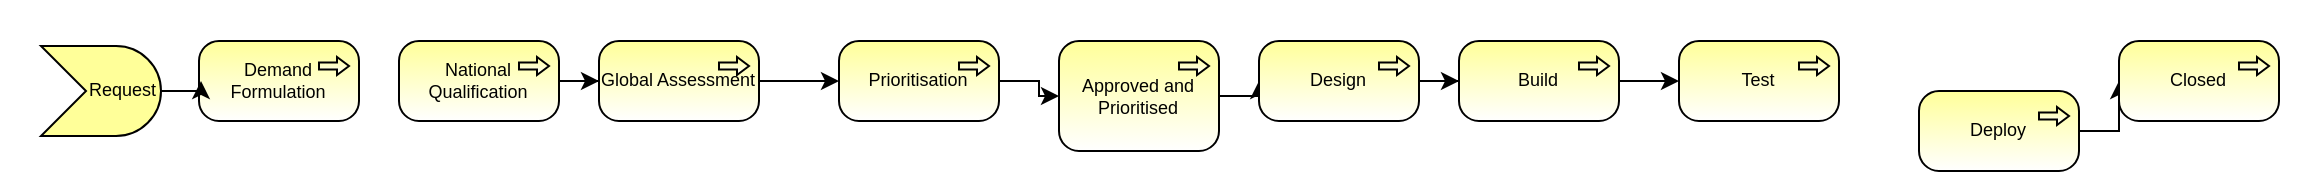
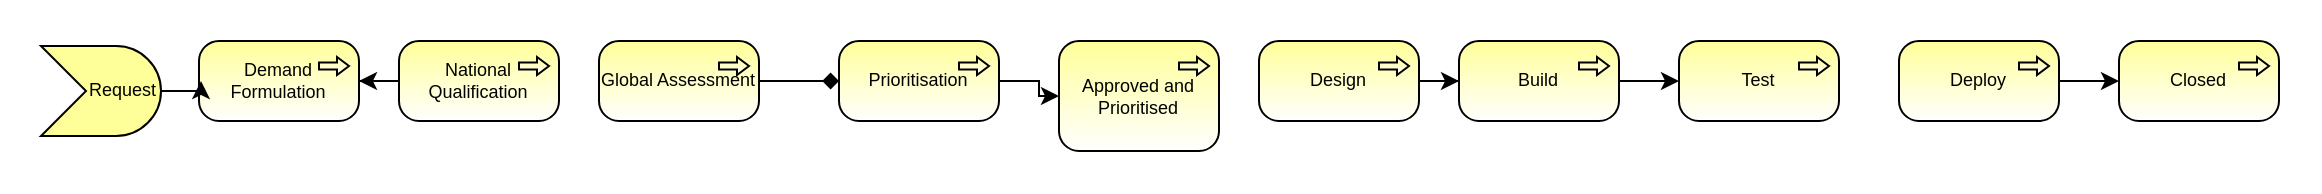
edge "National Qualification" -> "Global Assessment": now "National Qualification" -> "Demand Formulation"
edge "Global Assessment" -> "Prioritisation": arrowhead classic -> diamond
edge "Approved and Prioritised" -> "Design": removed
node "Deploy": moved (1999, 131) -> (1979, 81)
